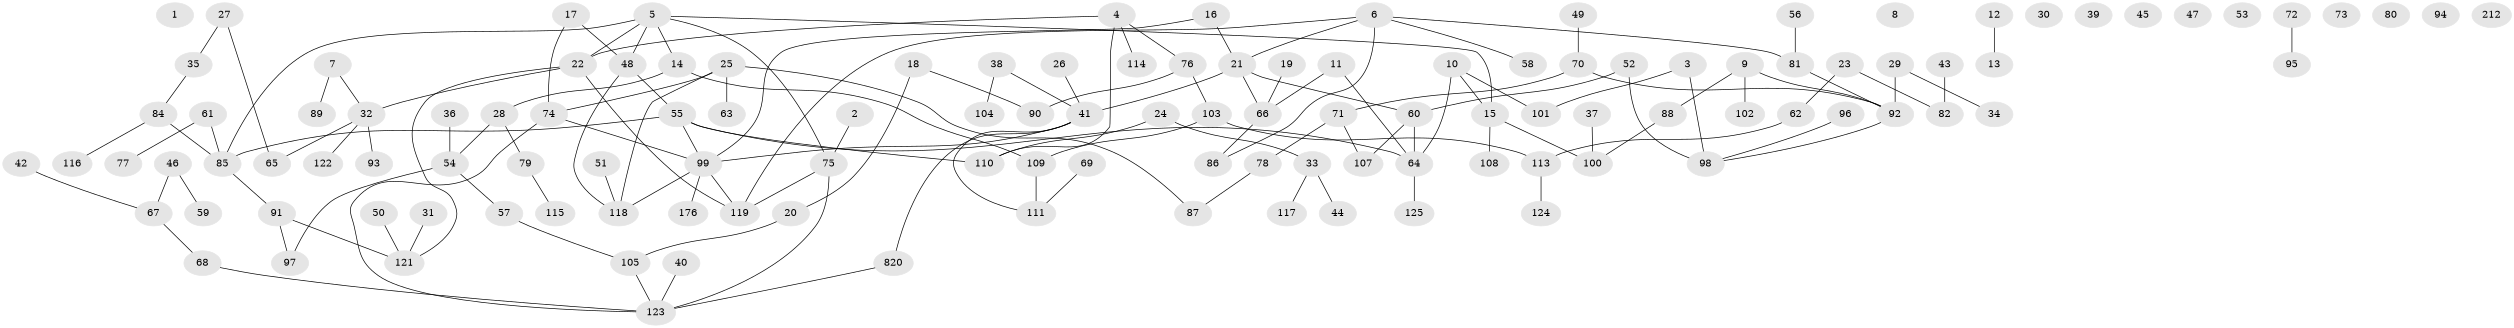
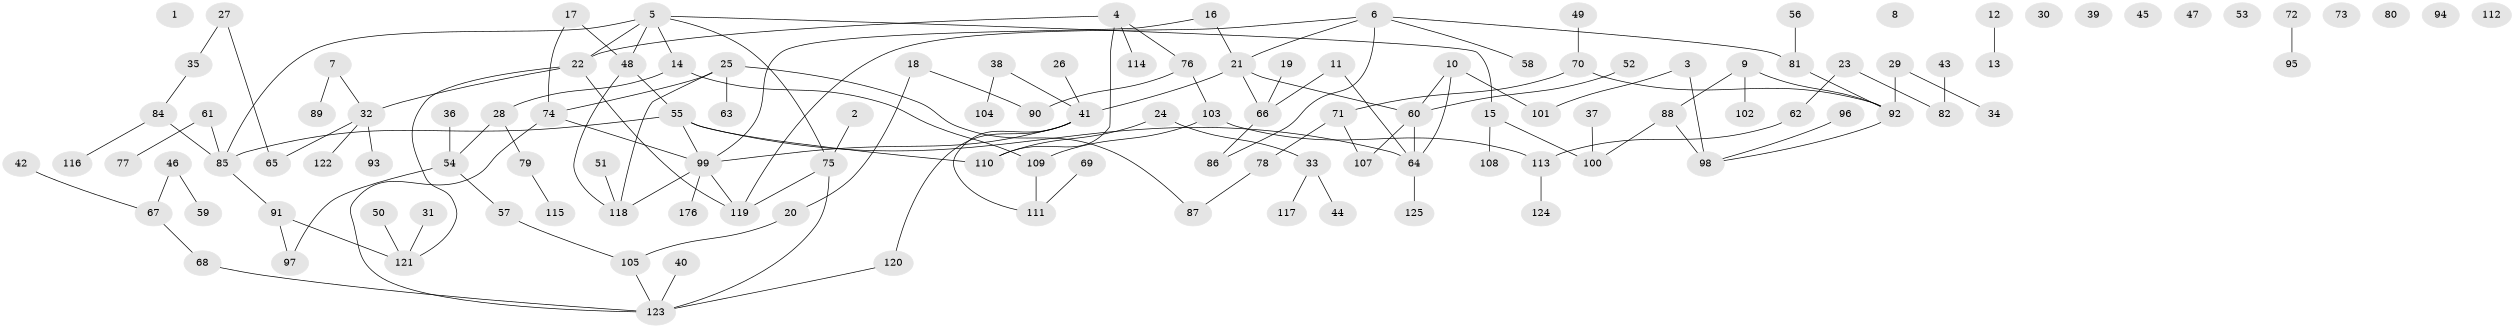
node "212": label "212" -> "112"
edge "10" -- "15": now "10" -- "60"
edge "52" -- "98": now "88" -- "98"
node "820": label "820" -> "120"
